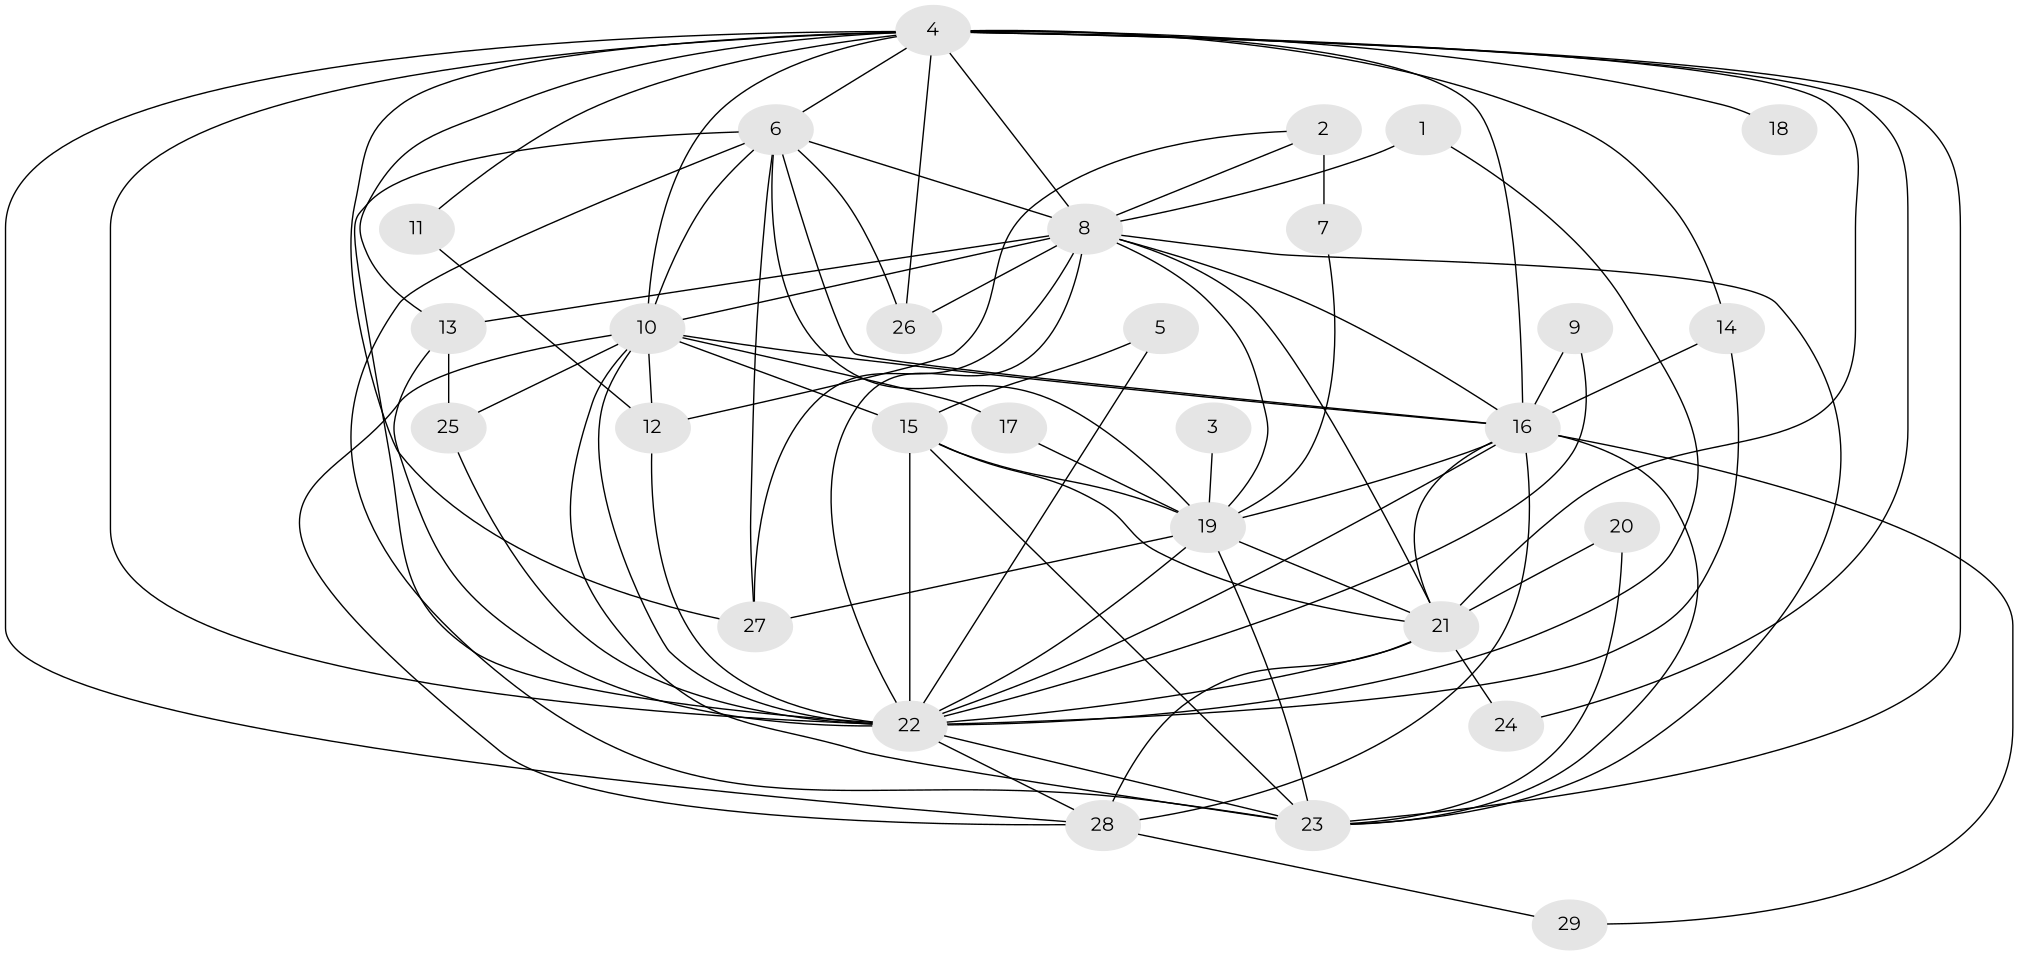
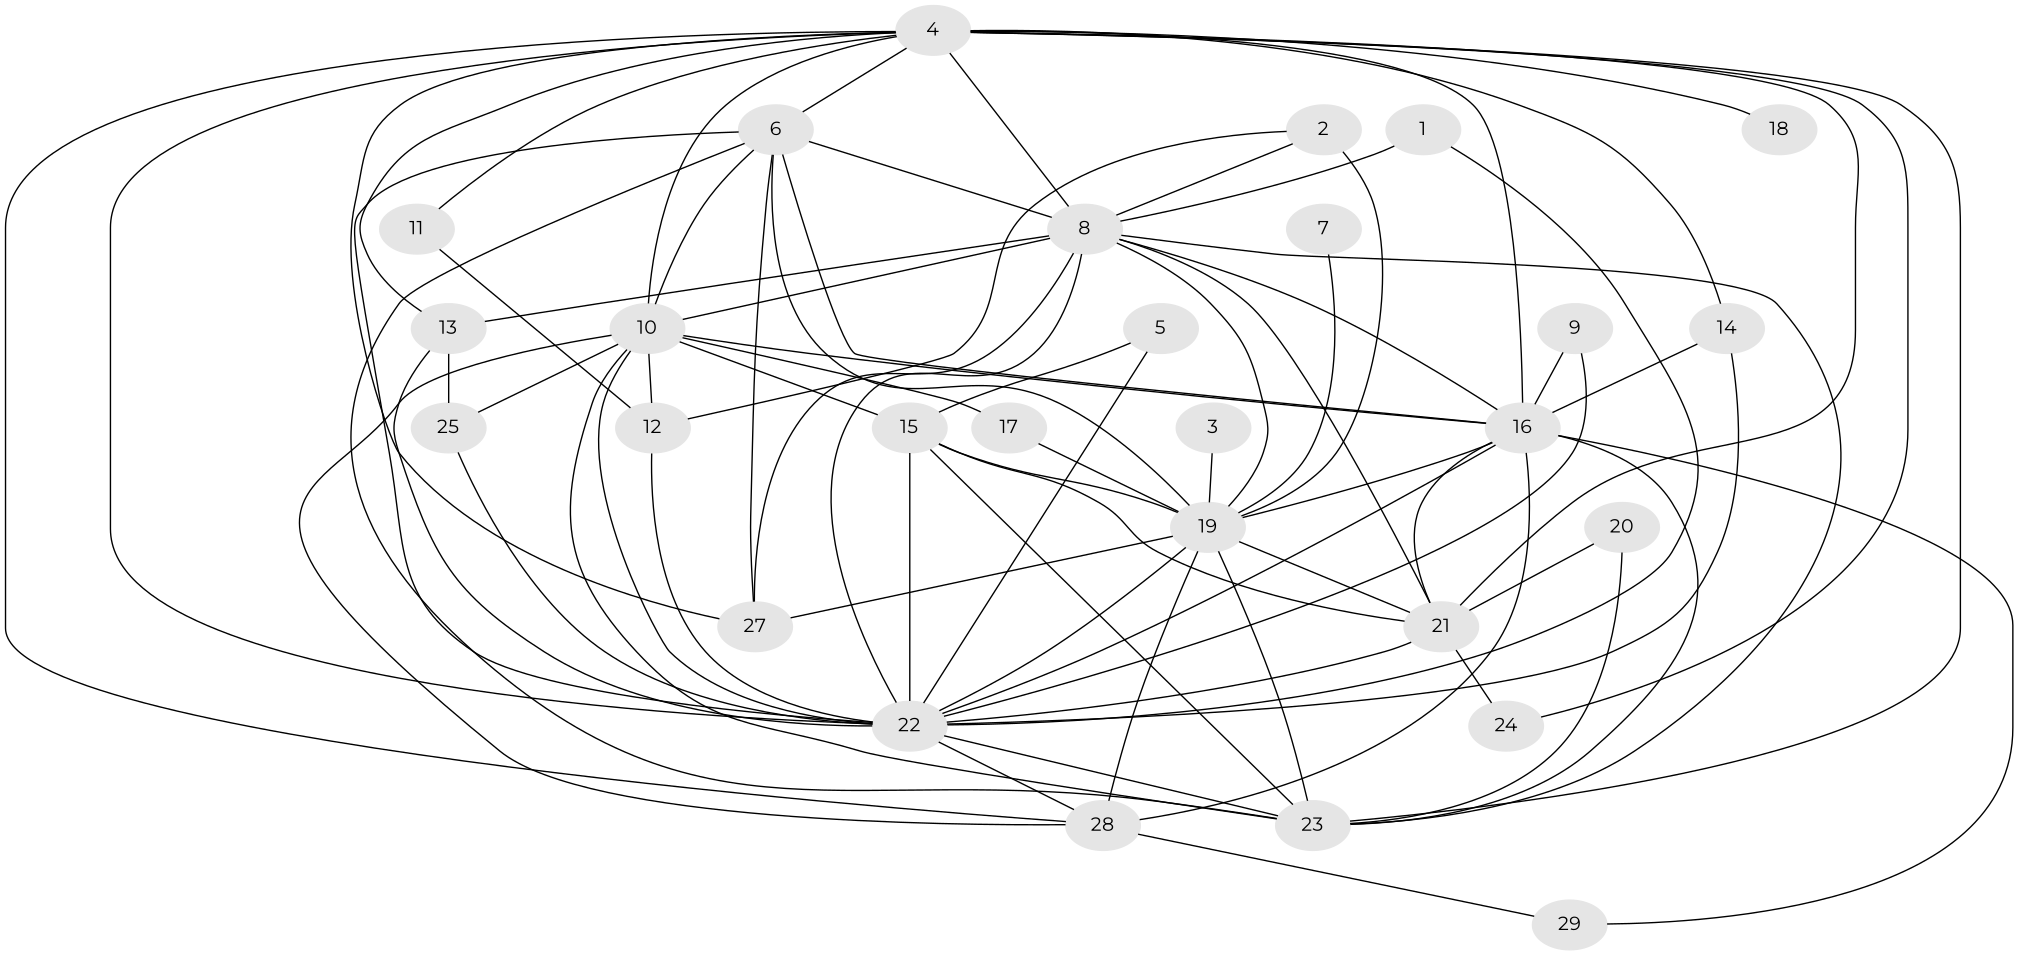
edge "2" -- "7": now "2" -- "19"
node "26": removed
edge "21" -- "28": now "19" -- "28"
